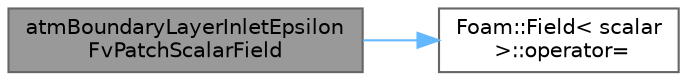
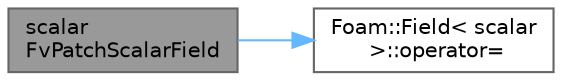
node "atmBoundaryLayerInletEpsilon FvPatchScalarField": label "atmBoundaryLayerInletEpsilon FvPatchScalarField" -> "scalar FvPatchScalarField"
